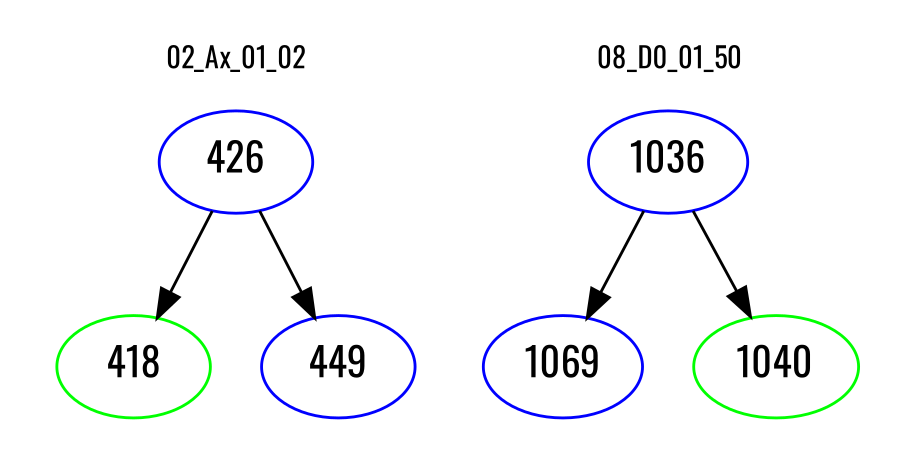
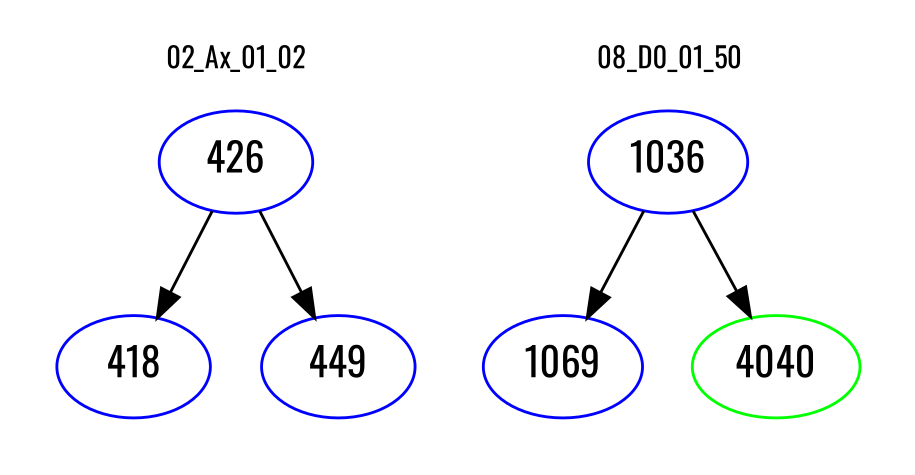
node "418": color green -> blue
node "1040": label "1040" -> "4040"
